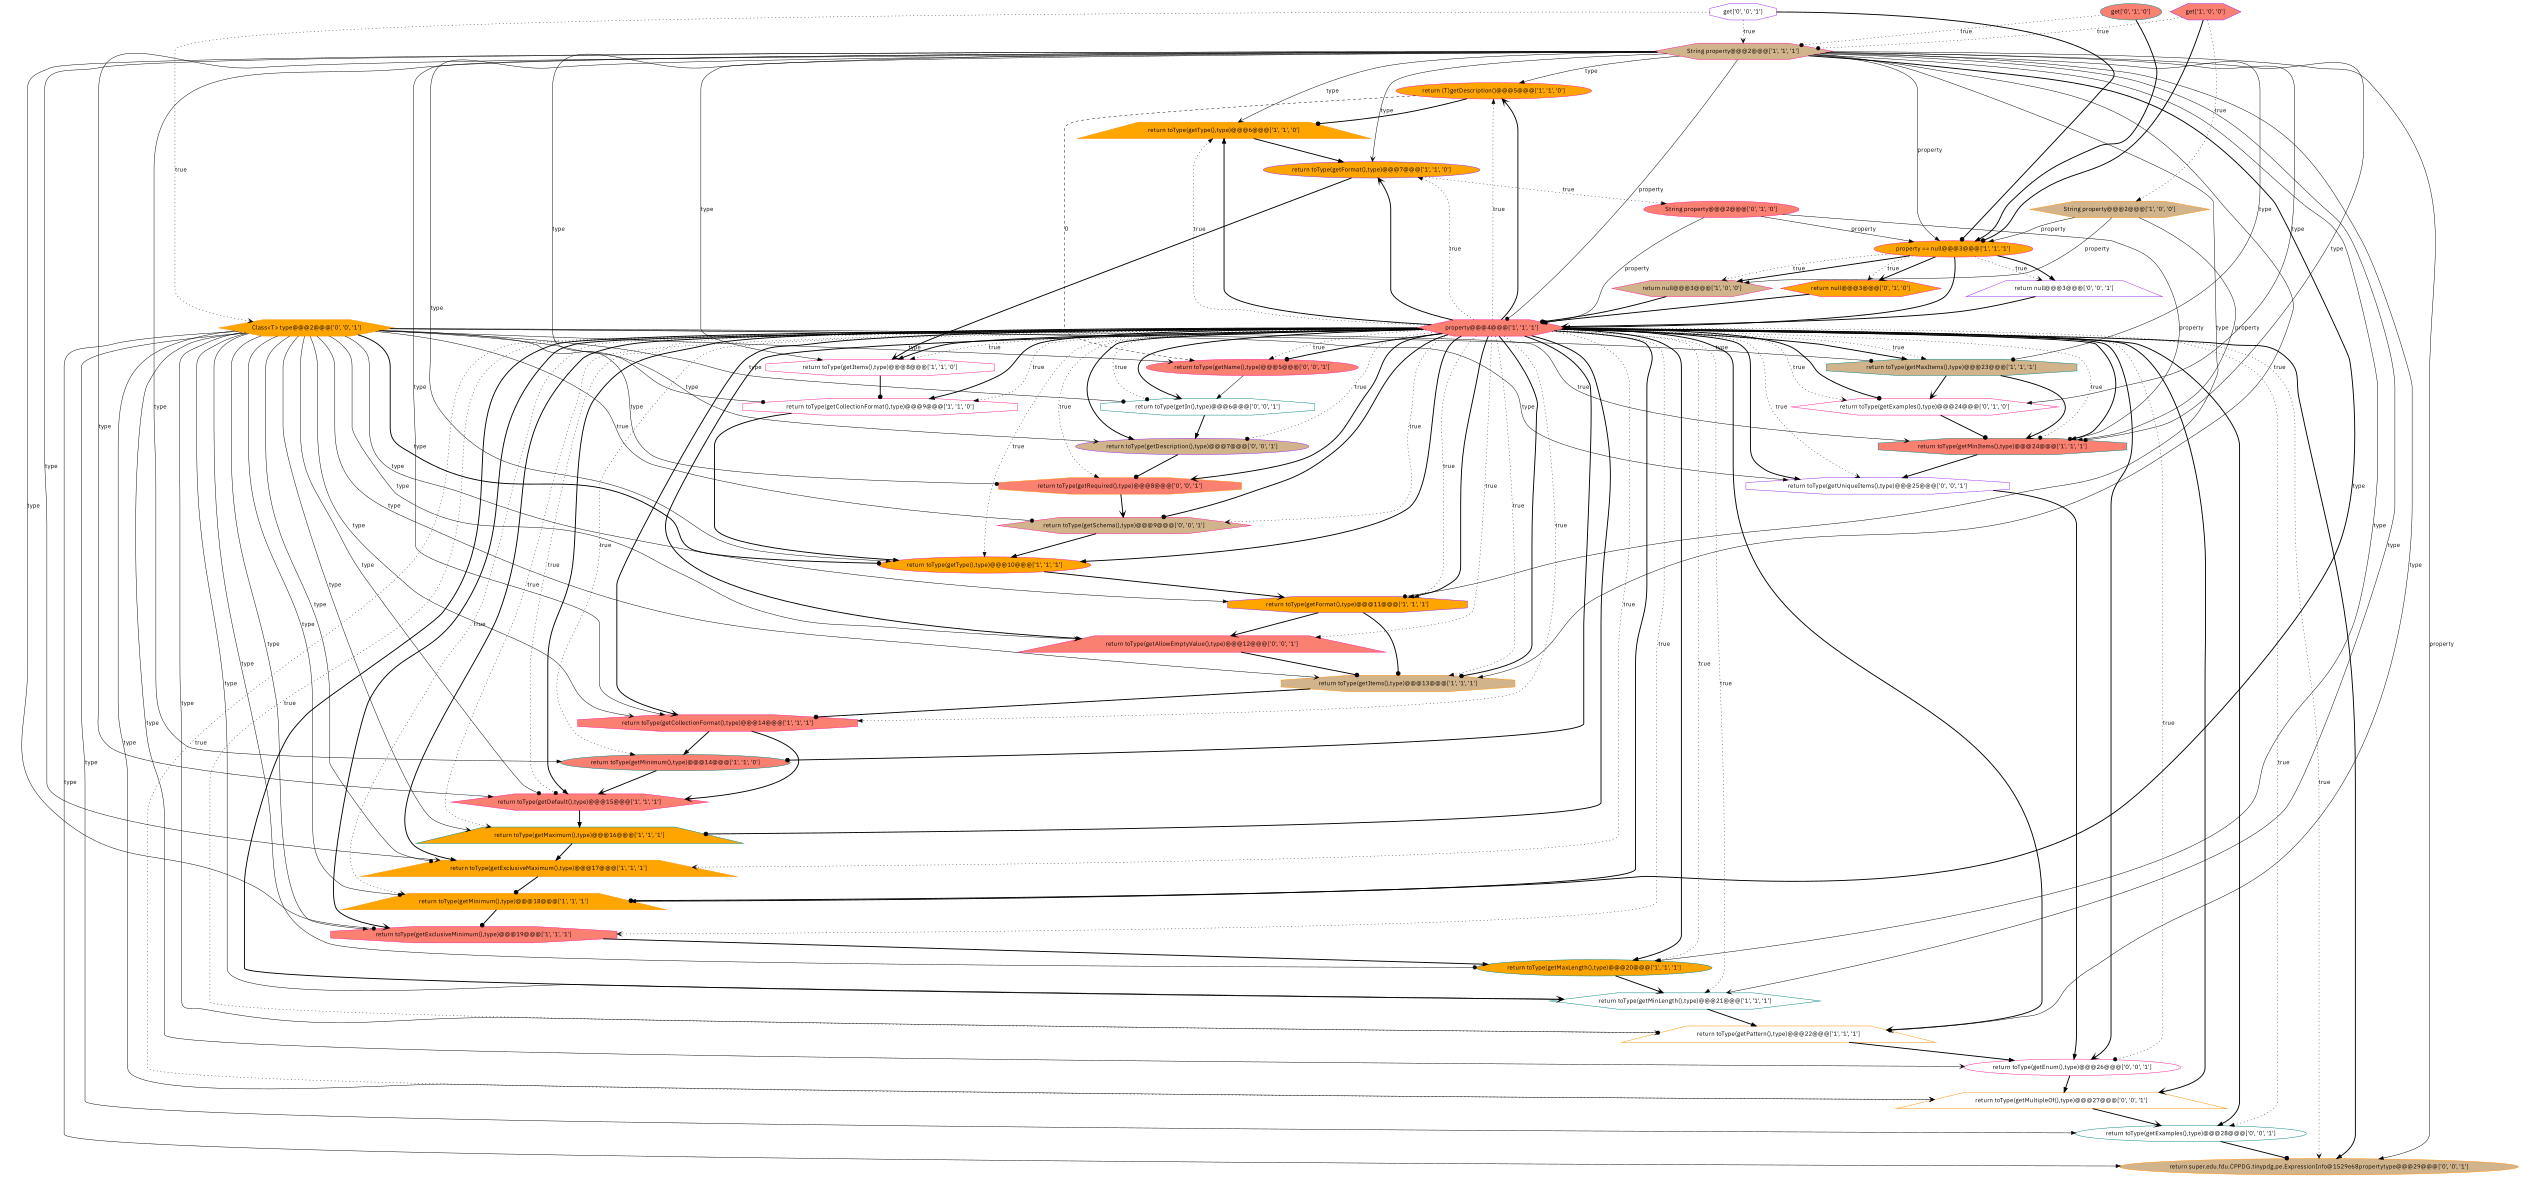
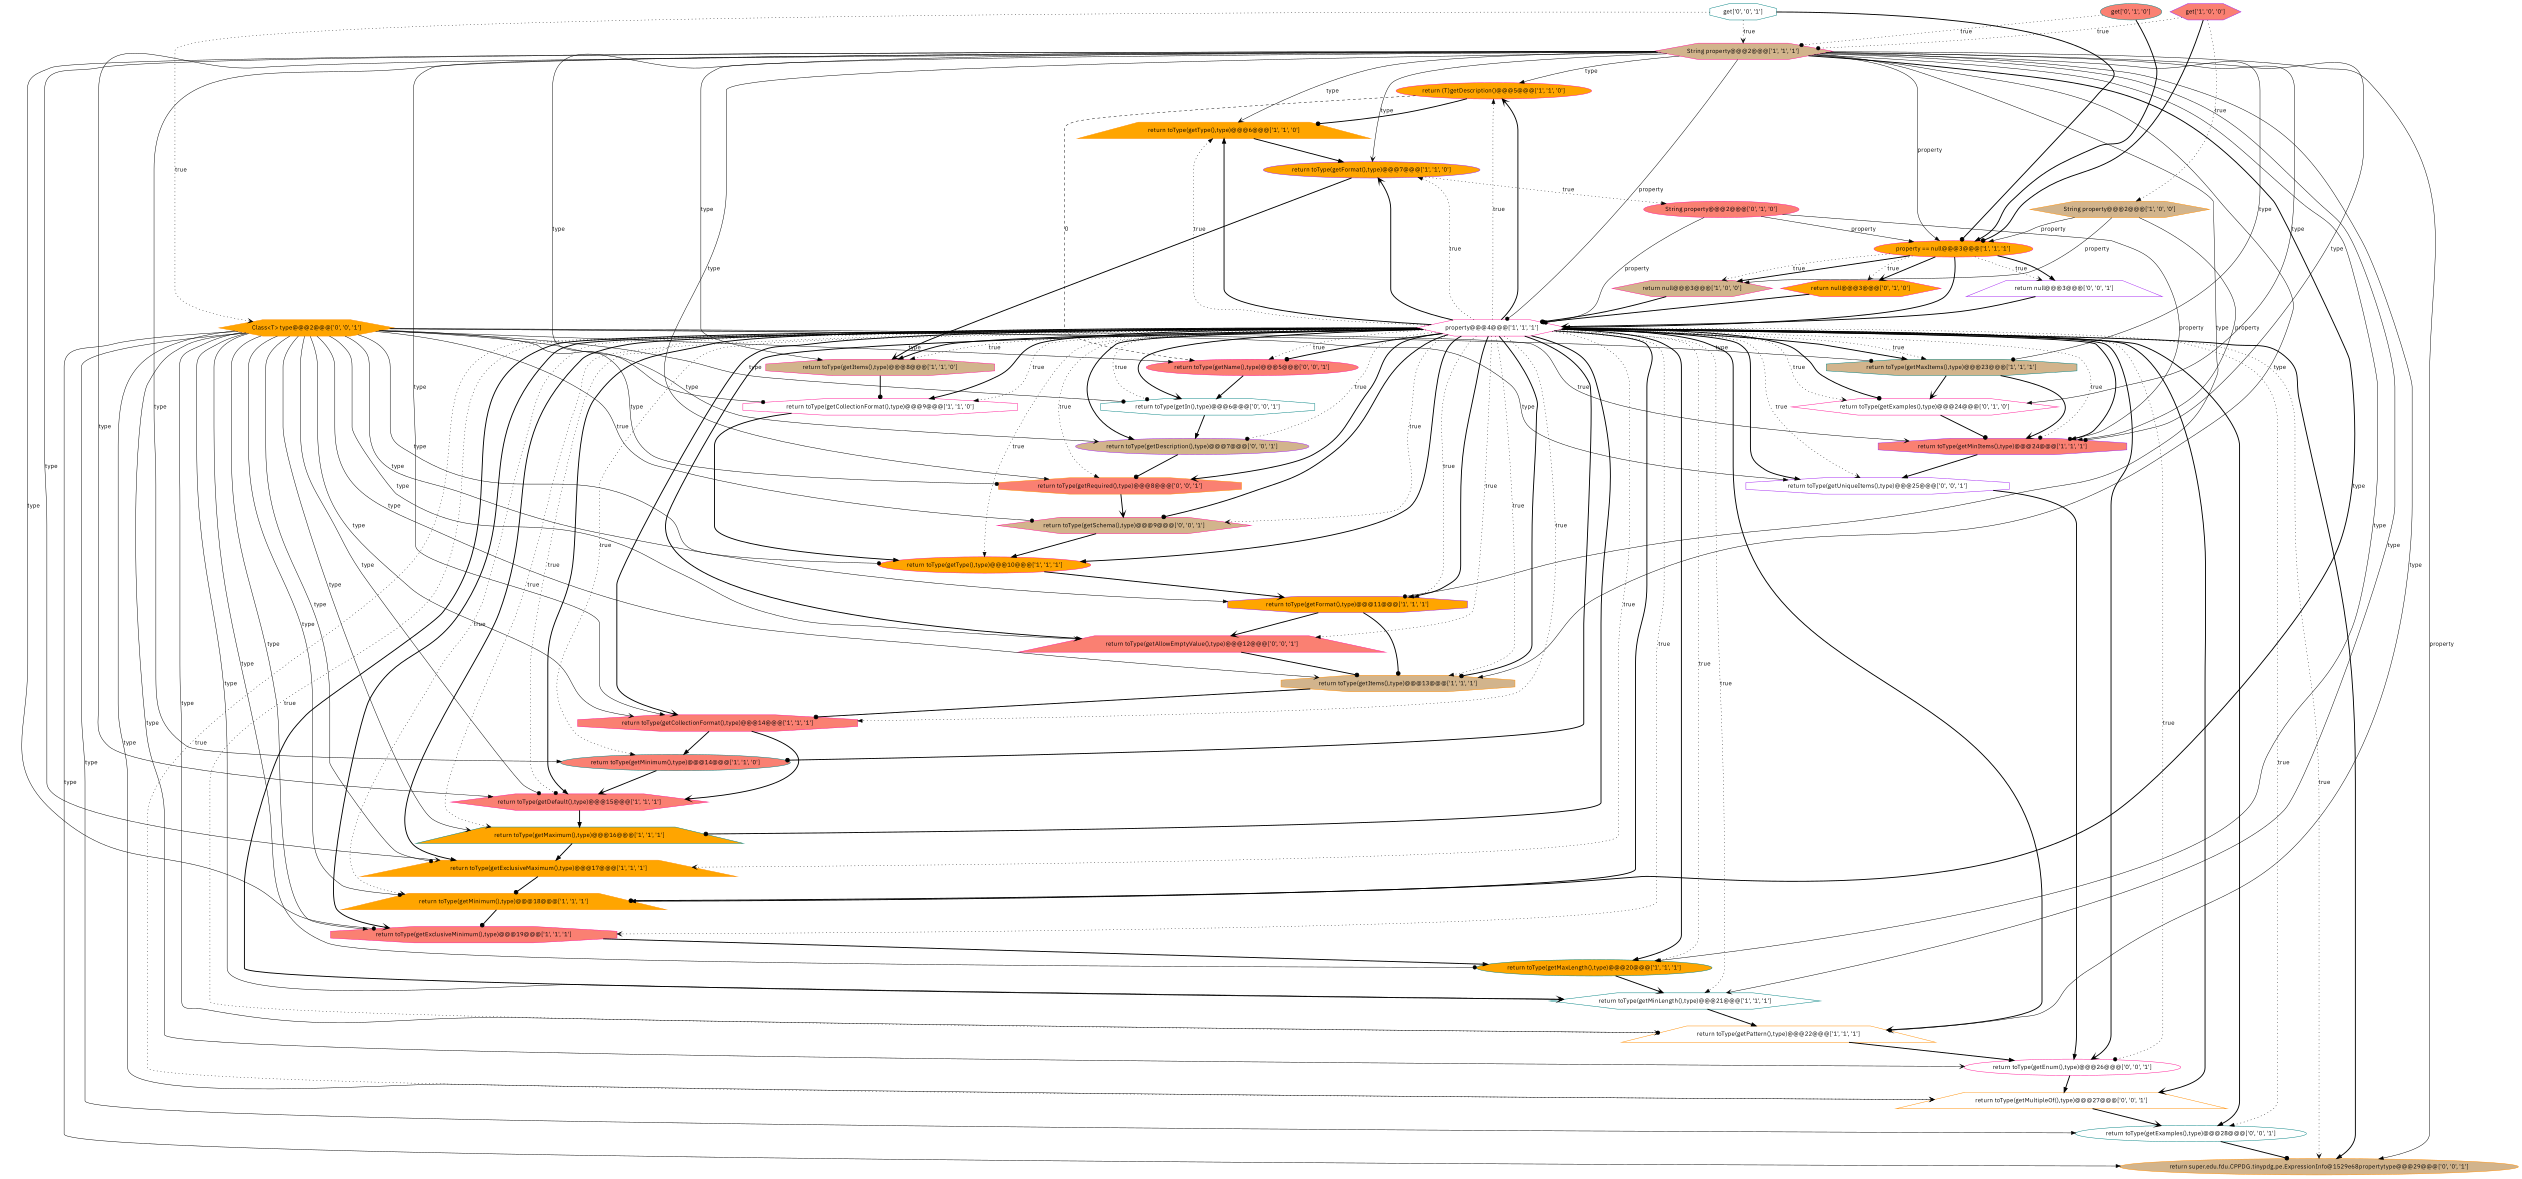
node "get['0', '0', '1']": color purple -> teal
edge "String property@@@2@@@['1', '1', '1']" -> "return toType(getType(),type)@@@10@@@['1', '1', '1']": now "String property@@@2@@@['1', '1', '1']" -> "return toType(getRequired(),type)@@@8@@@['0', '0', '1']"
node "property@@@4@@@['1', '1', '1']": fillcolor salmon -> white
edge "Class<T> type@@@2@@@['0', '0', '1']" -> "return toType(getName(),type)@@@5@@@['0', '0', '1']": arrowhead vee -> normal
node "return toType(getItems(),type)@@@8@@@['1', '1', '0']": fillcolor white -> tan
edge "String property@@@2@@@['1', '1', '1']" -> "return toType(getItems(),type)@@@13@@@['1', '1', '1']": label "true" -> "type"
edge "return toType(getName(),type)@@@5@@@['0', '0', '1']" -> "return toType(getIn(),type)@@@6@@@['0', '0', '1']": style solid -> bold
node "return toType(getMinItems(),type)@@@24@@@['1', '1', '1']": color teal -> purple
edge "Class<T> type@@@2@@@['0', '0', '1']" -> "return toType(getType(),type)@@@10@@@['1', '1', '1']": style bold -> solid
